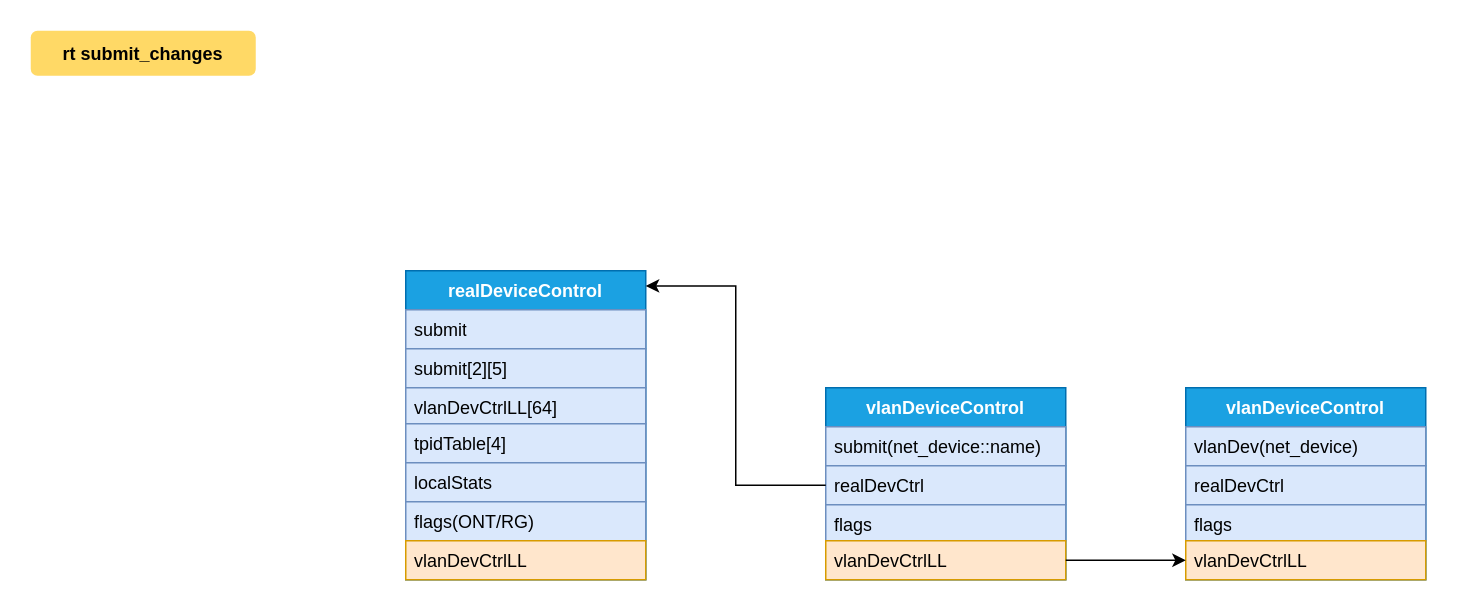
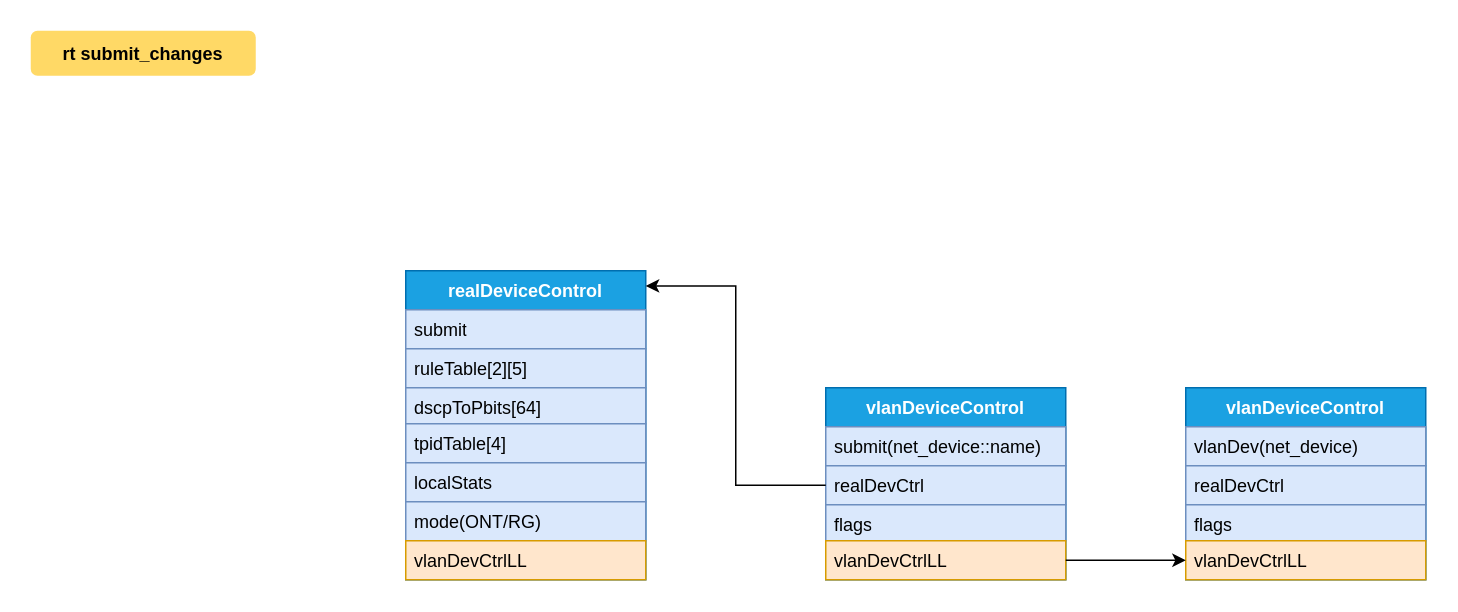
node "submit[2][5]": label "submit[2][5]" -> "ruleTable[2][5]"
node "vlanDevCtrlLL[64]": label "vlanDevCtrlLL[64]" -> "dscpToPbits[64]"
node "flags(ONT/RG)": label "flags(ONT/RG)" -> "mode(ONT/RG)"
